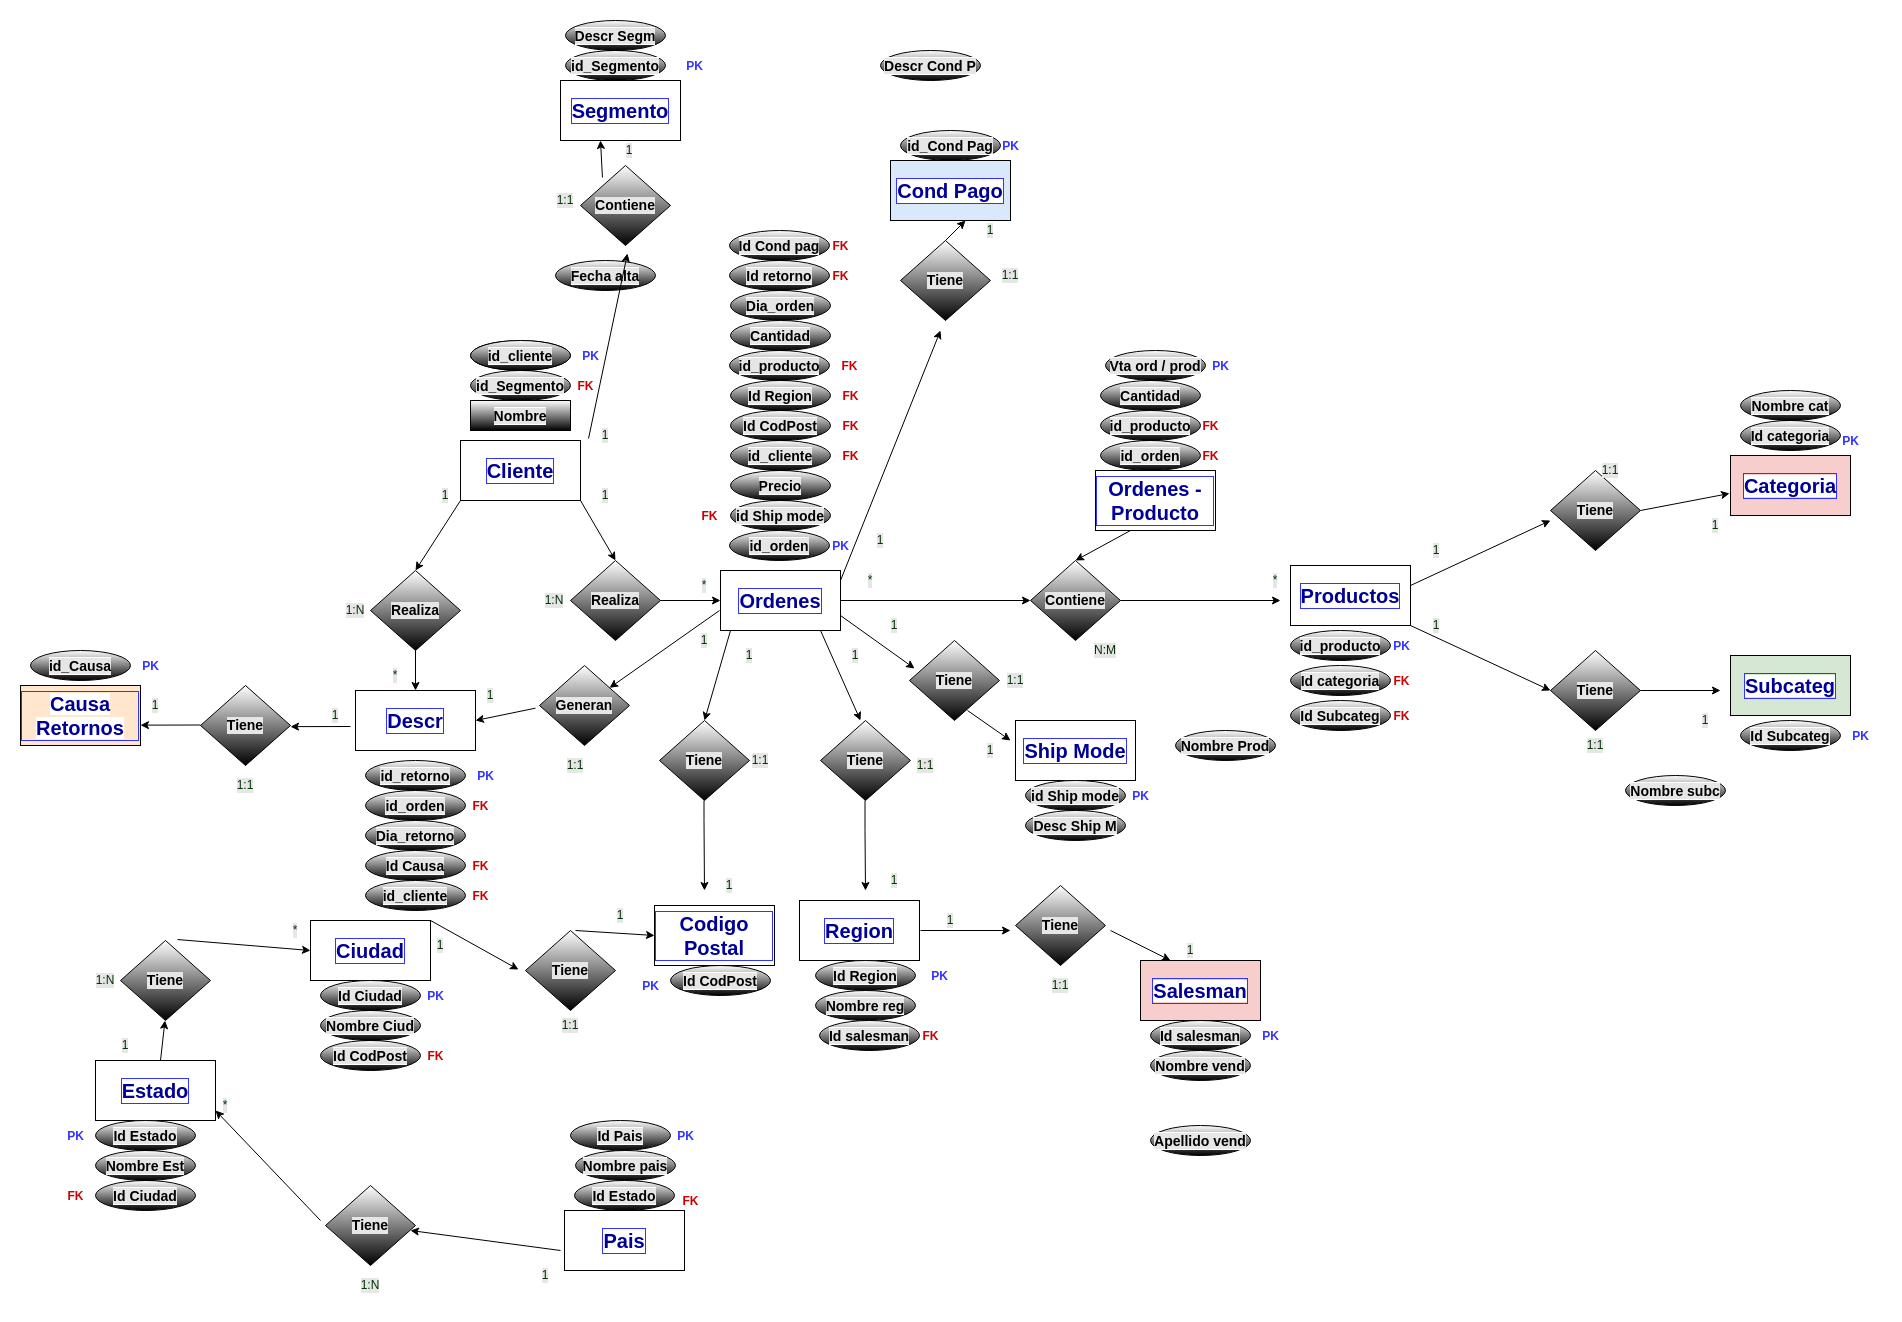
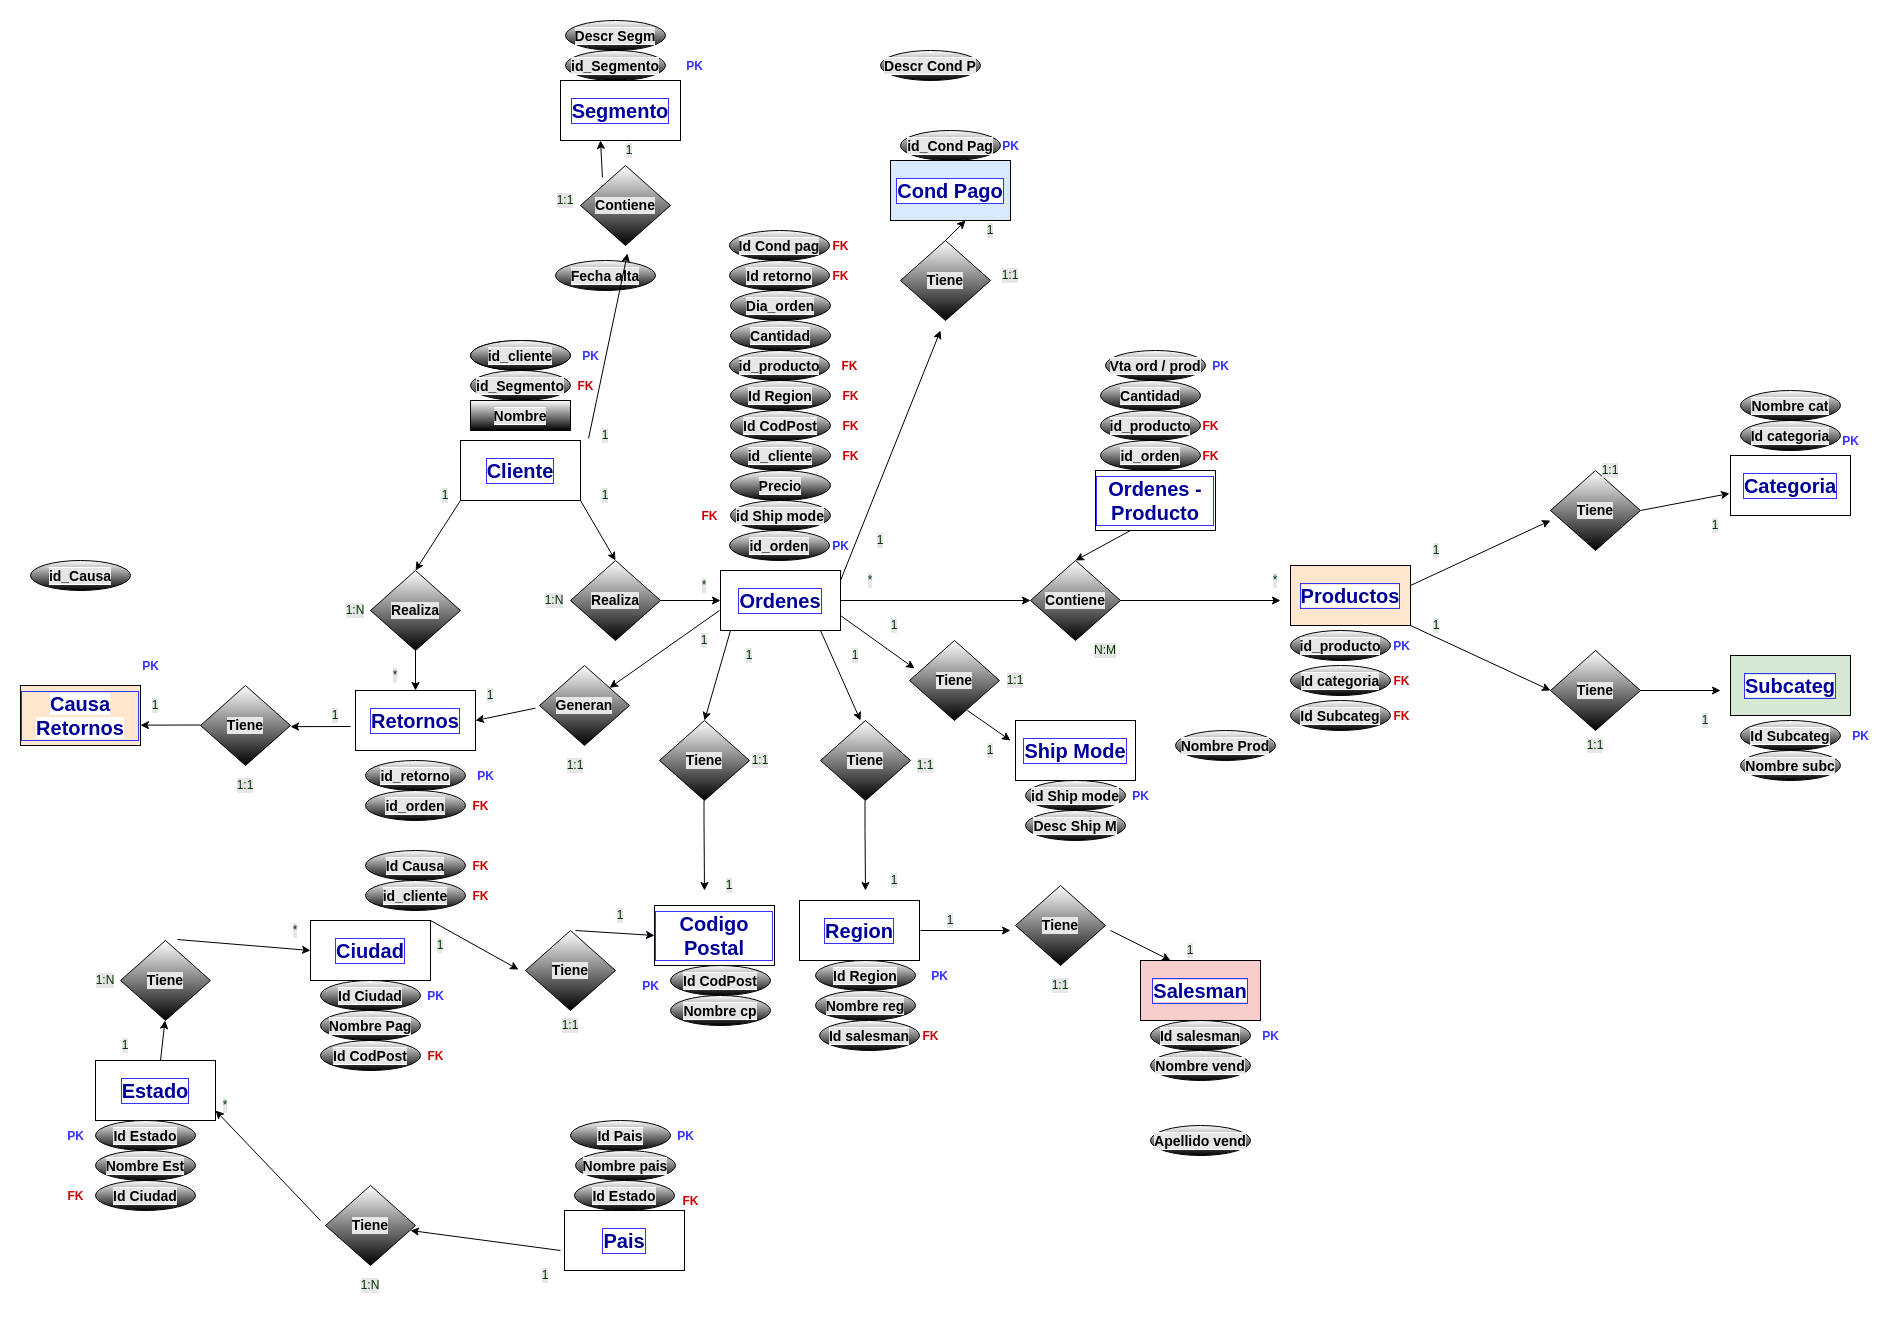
node "Categoria": fillcolor #f8cecc -> #ffffff
node "Productos": fillcolor #ffffff -> #ffe6cc
node "id_Causa": moved (81, 666) -> (81, 576)
node "Descr": label "Descr" -> "Retornos"
node "Nombre subc": moved (1676, 791) -> (1791, 766)
node "Dia_retorno": removed
node "Nombre cp": added
node "Nombre Ciud": label "Nombre Ciud" -> "Nombre Pag"
